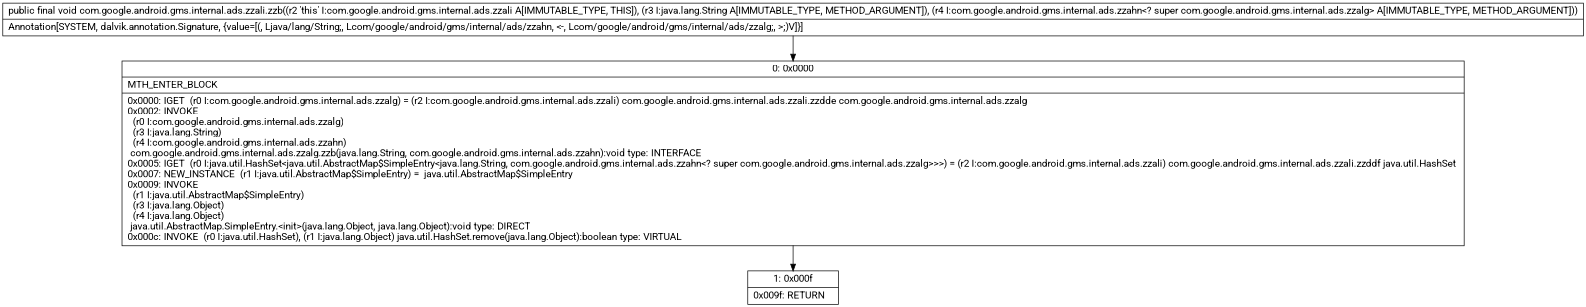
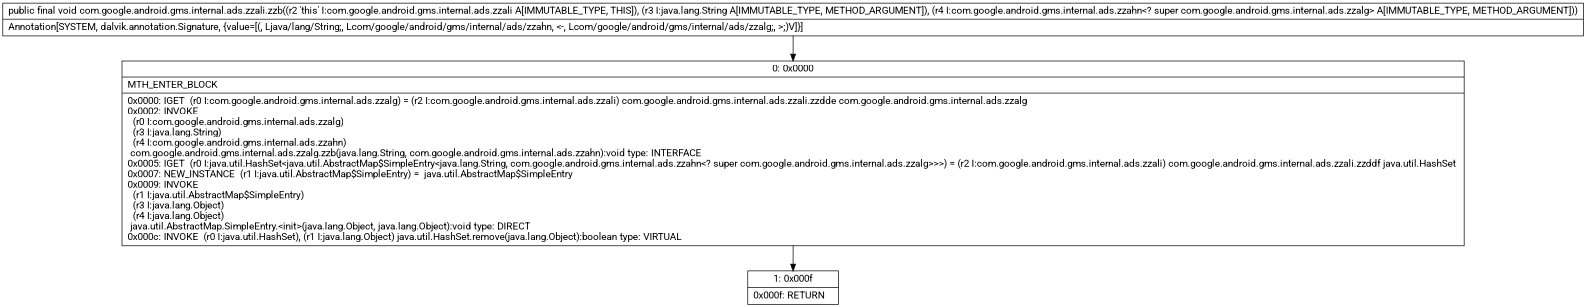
node "1: 0x000f": text "0x009f: RETURN" -> "0x000f: RETURN"
